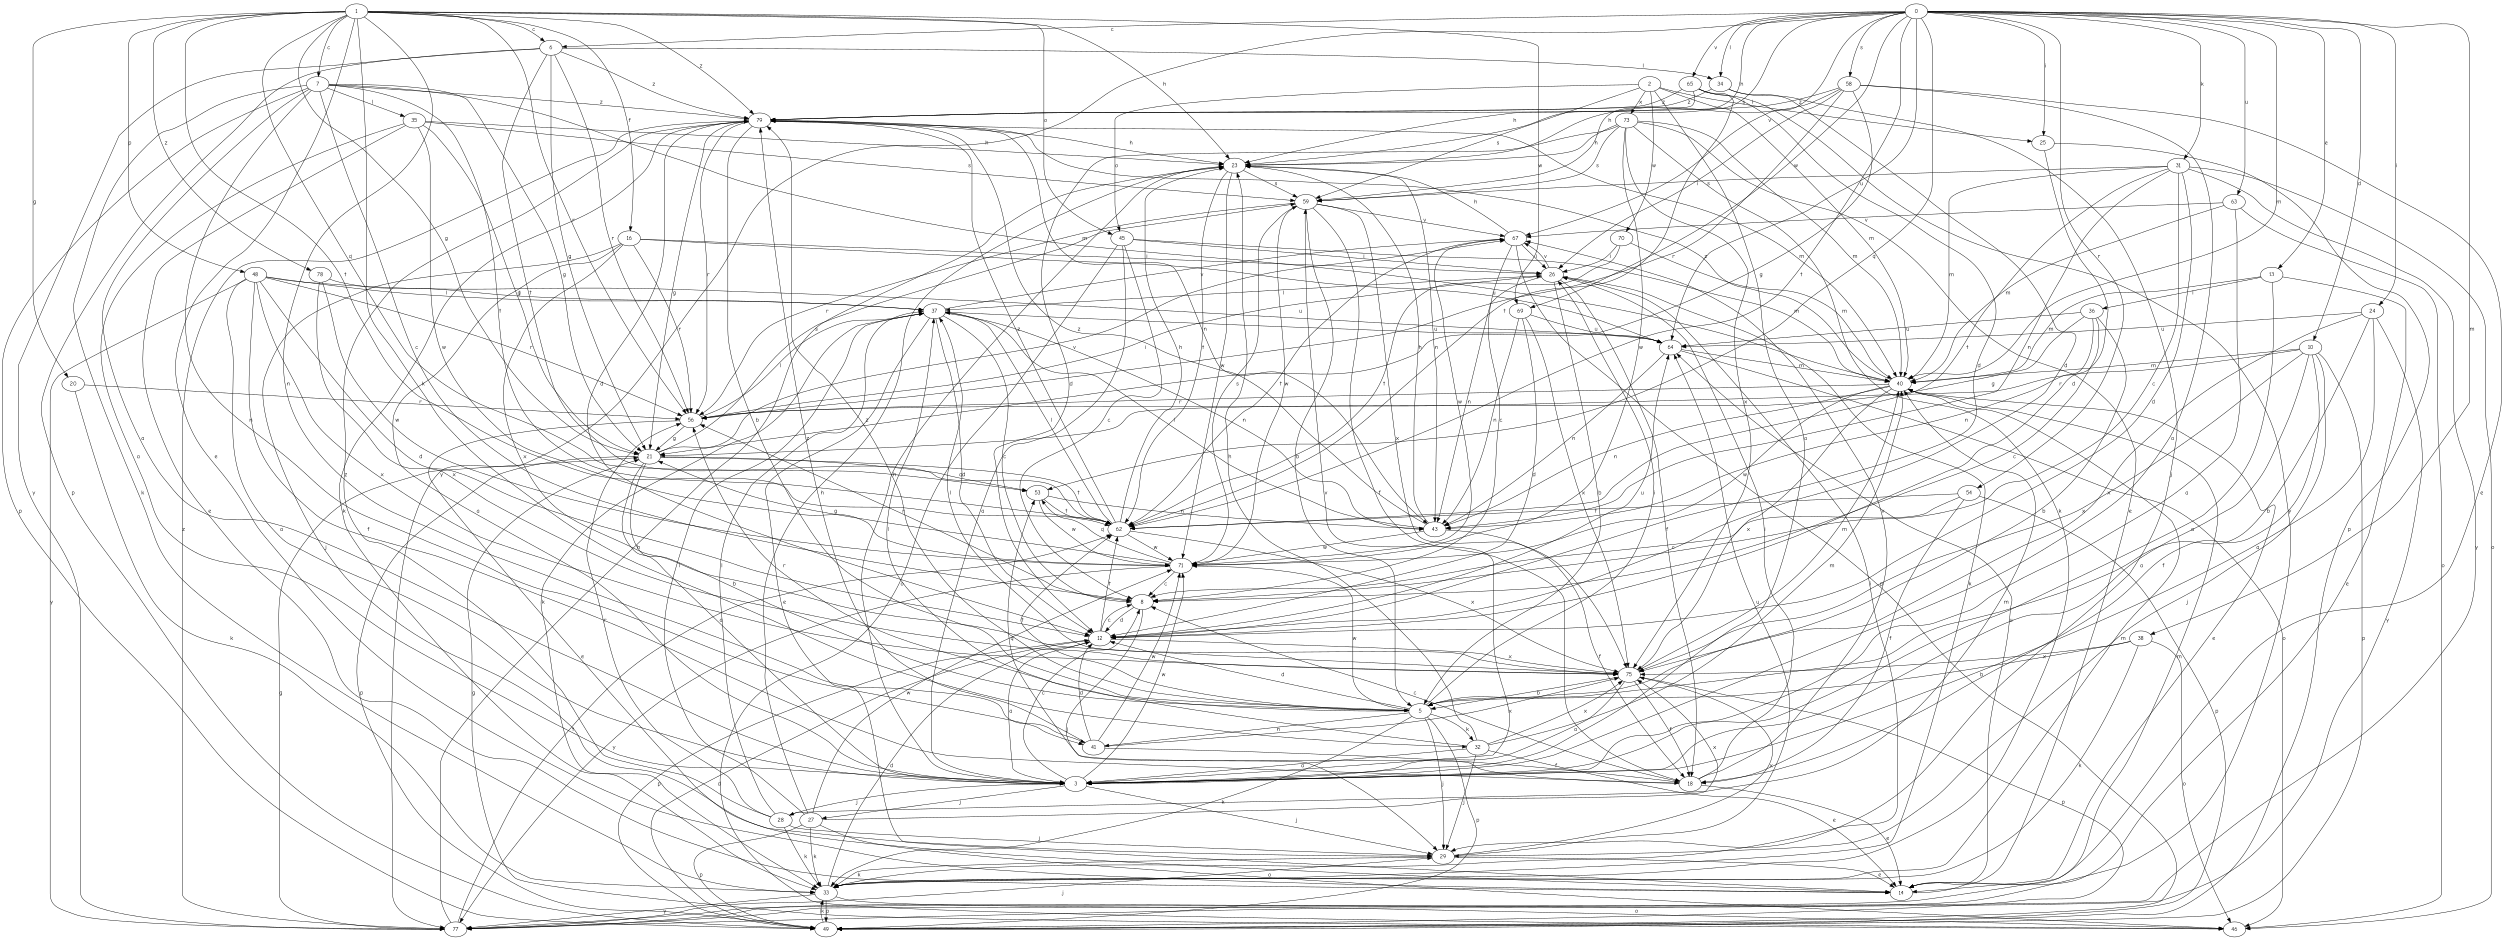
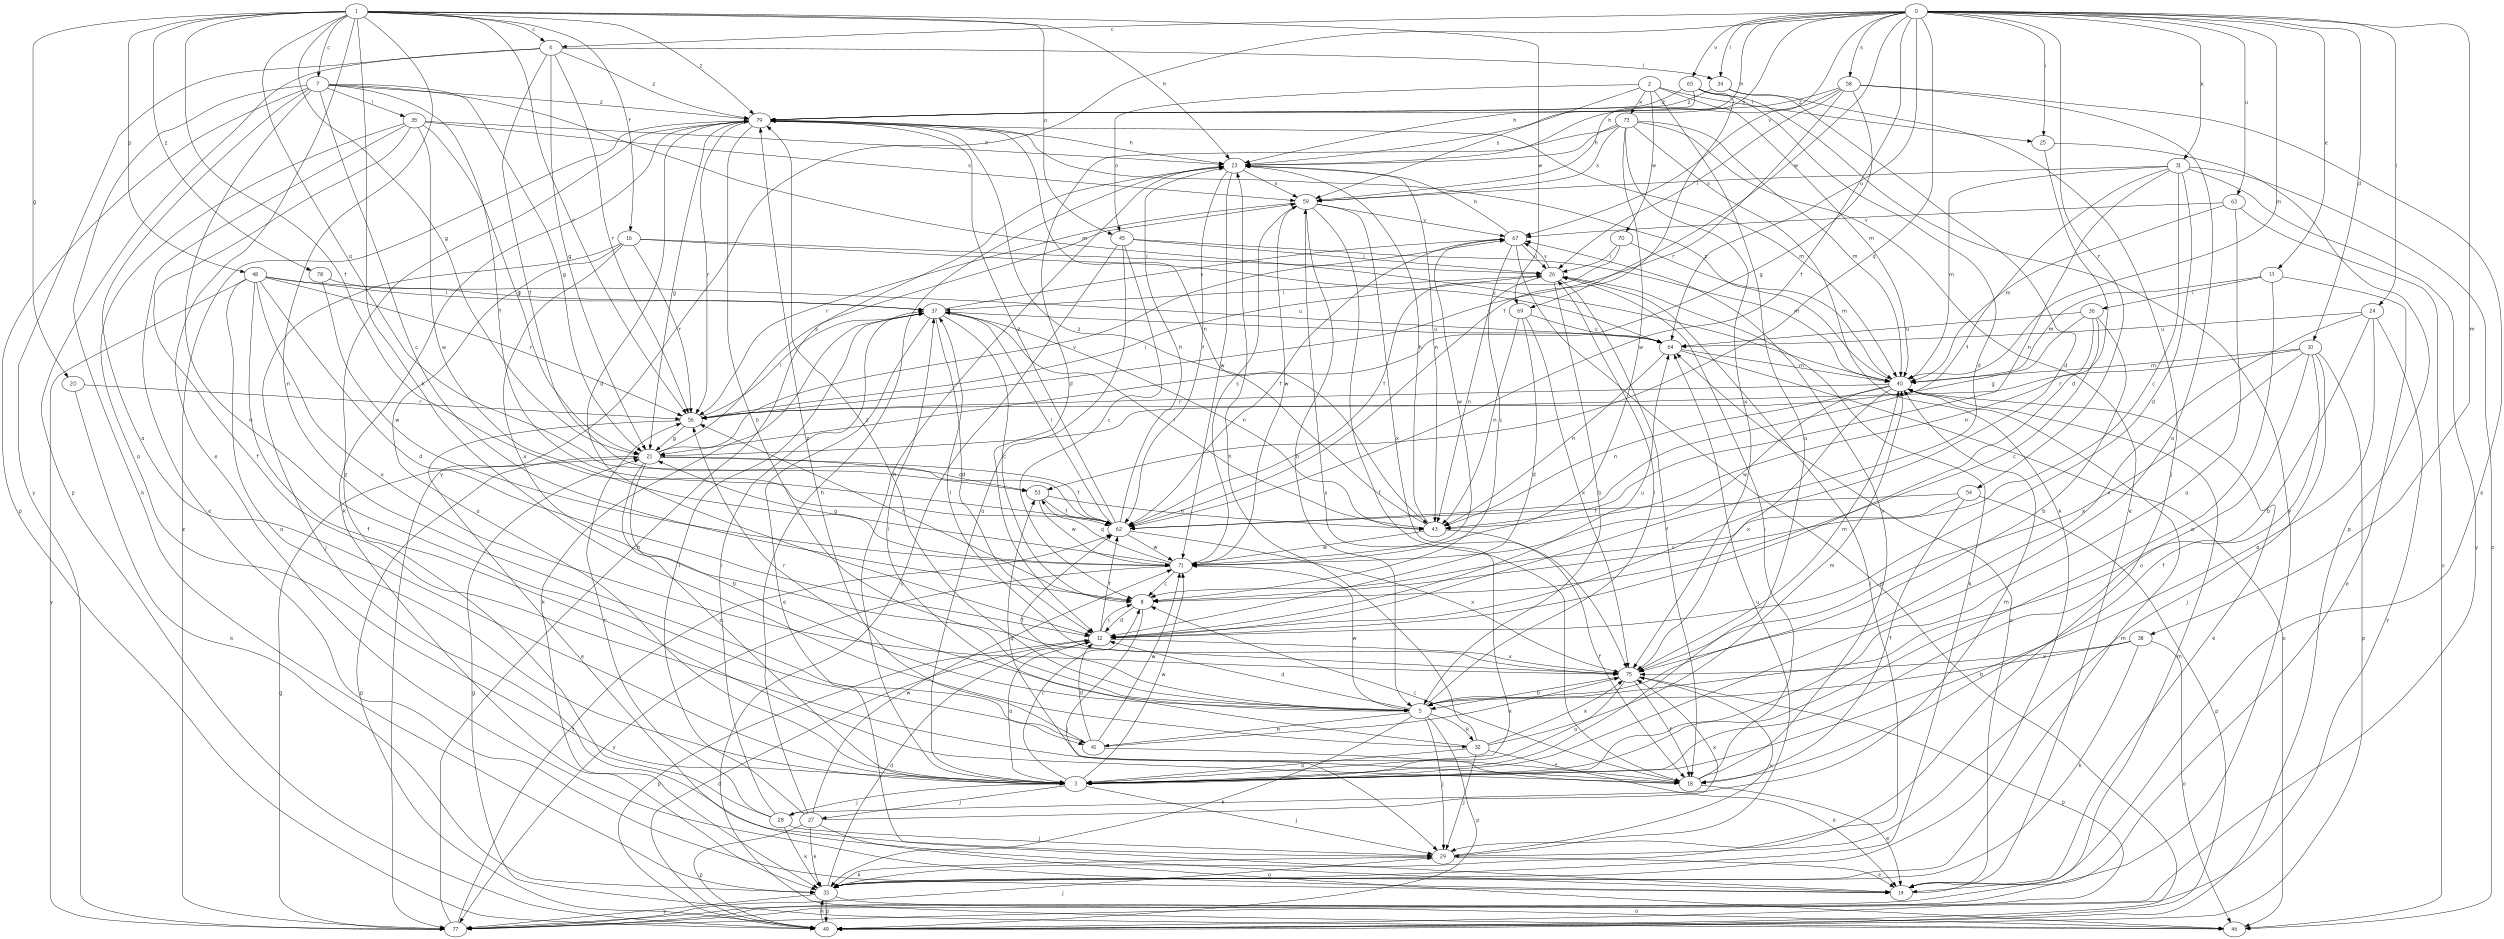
edge "3" -> "59": label "v" -> "s"
edge "78" -> "75": removed, label "x"
edge "35" -> "18": added, label "f"
